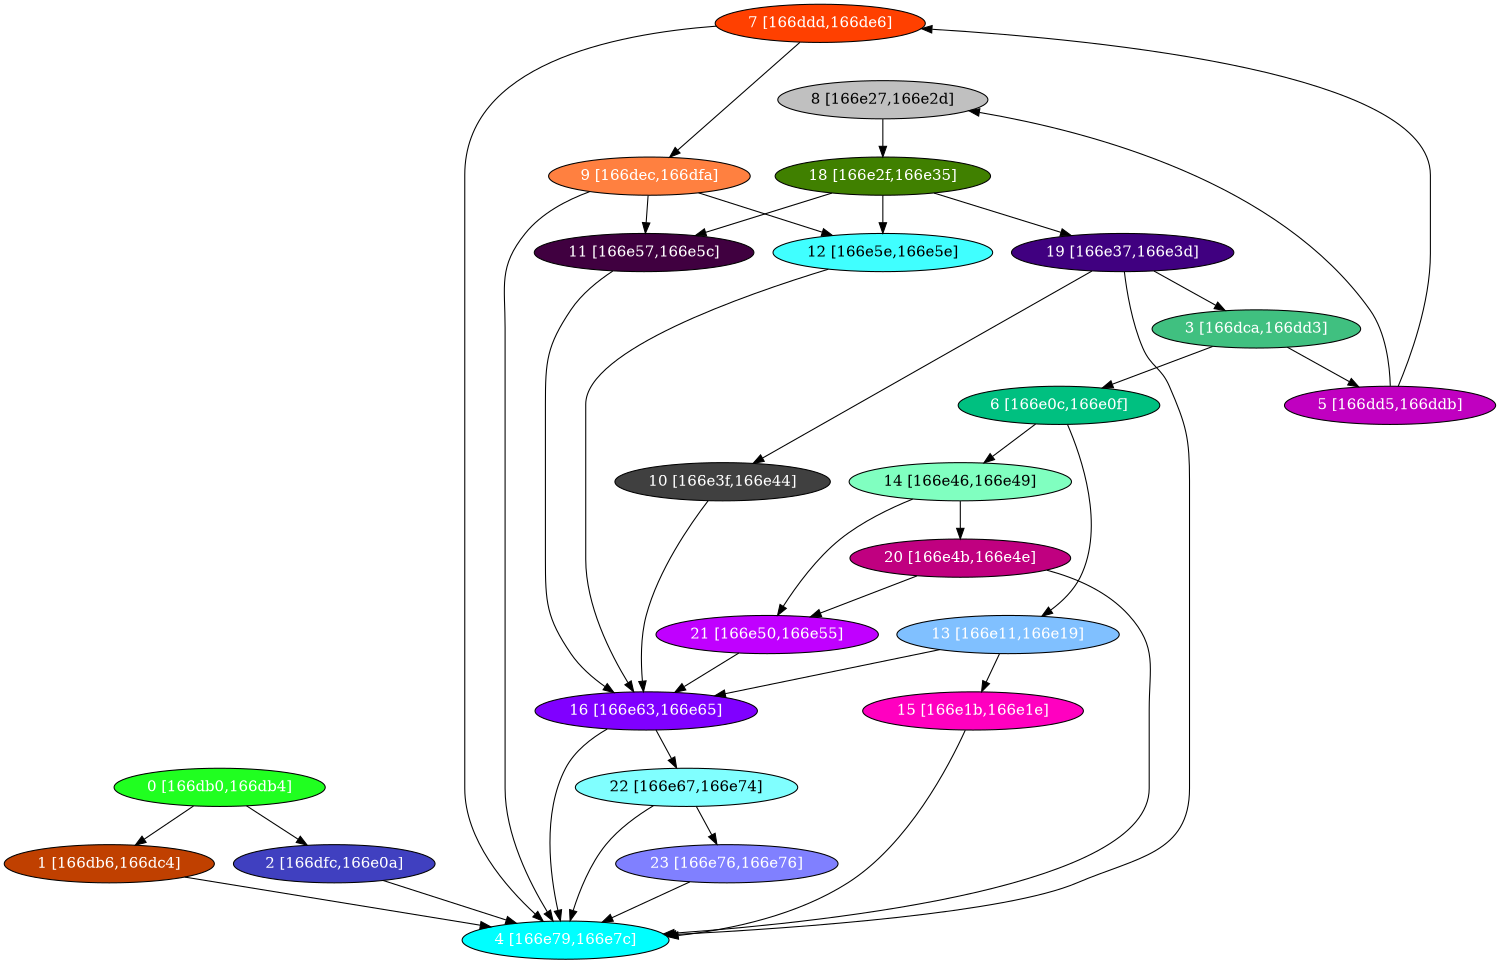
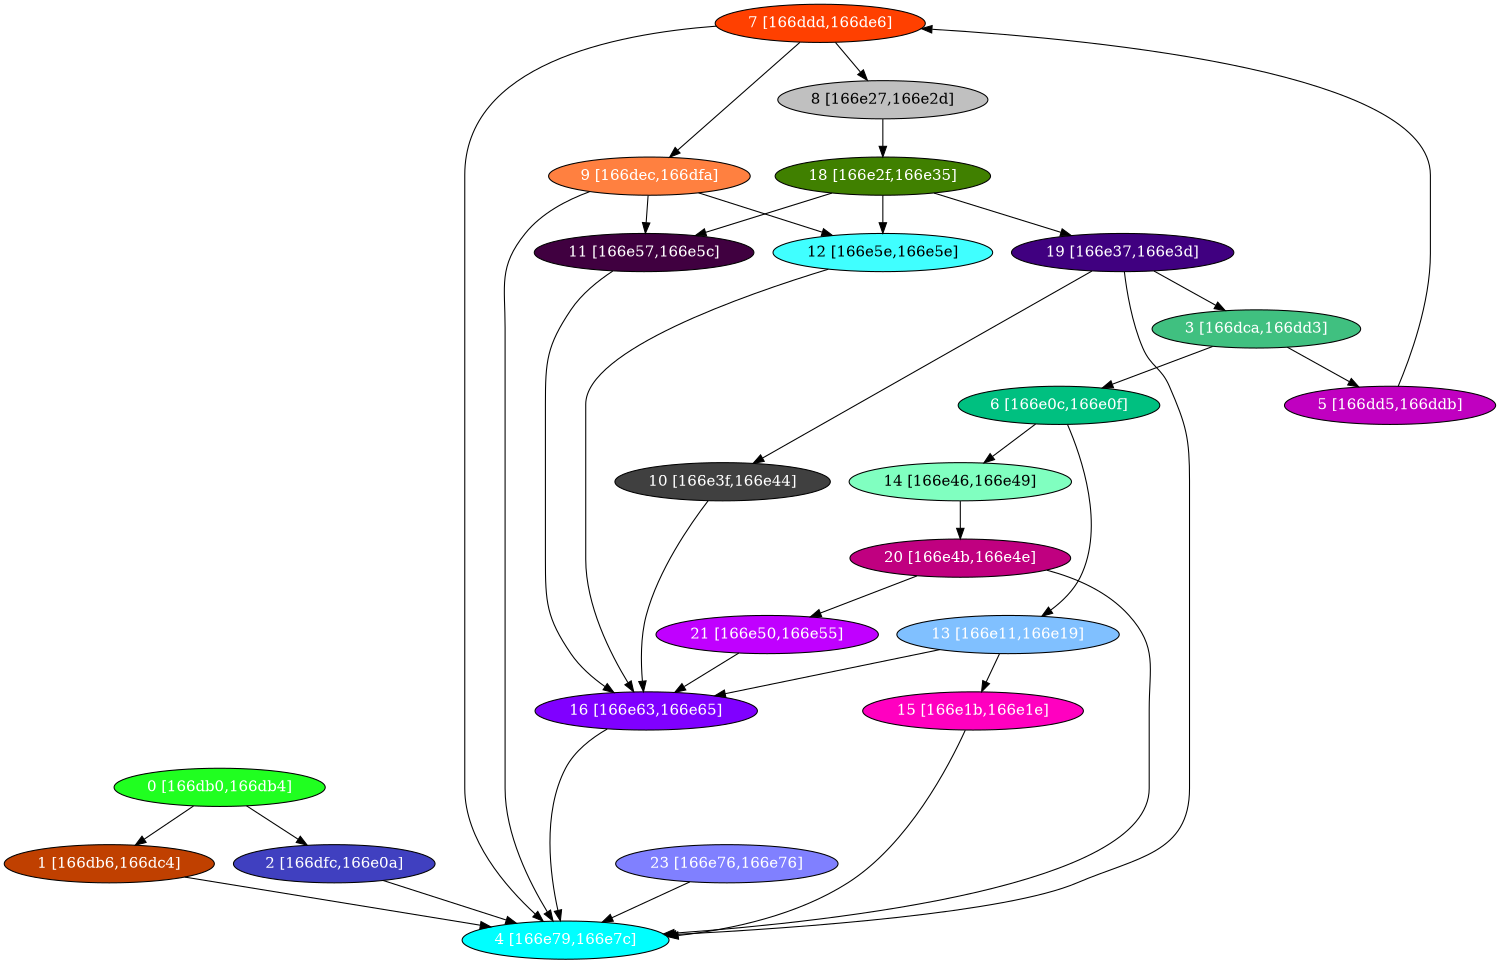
edge "5 [166dd5,166ddb]" -> "8 [166e27,166e2d]": now "7 [166ddd,166de6]" -> "8 [166e27,166e2d]"
edge "14 [166e46,166e49]" -> "21 [166e50,166e55]": removed
node "22 [166e67,166e74]": removed
